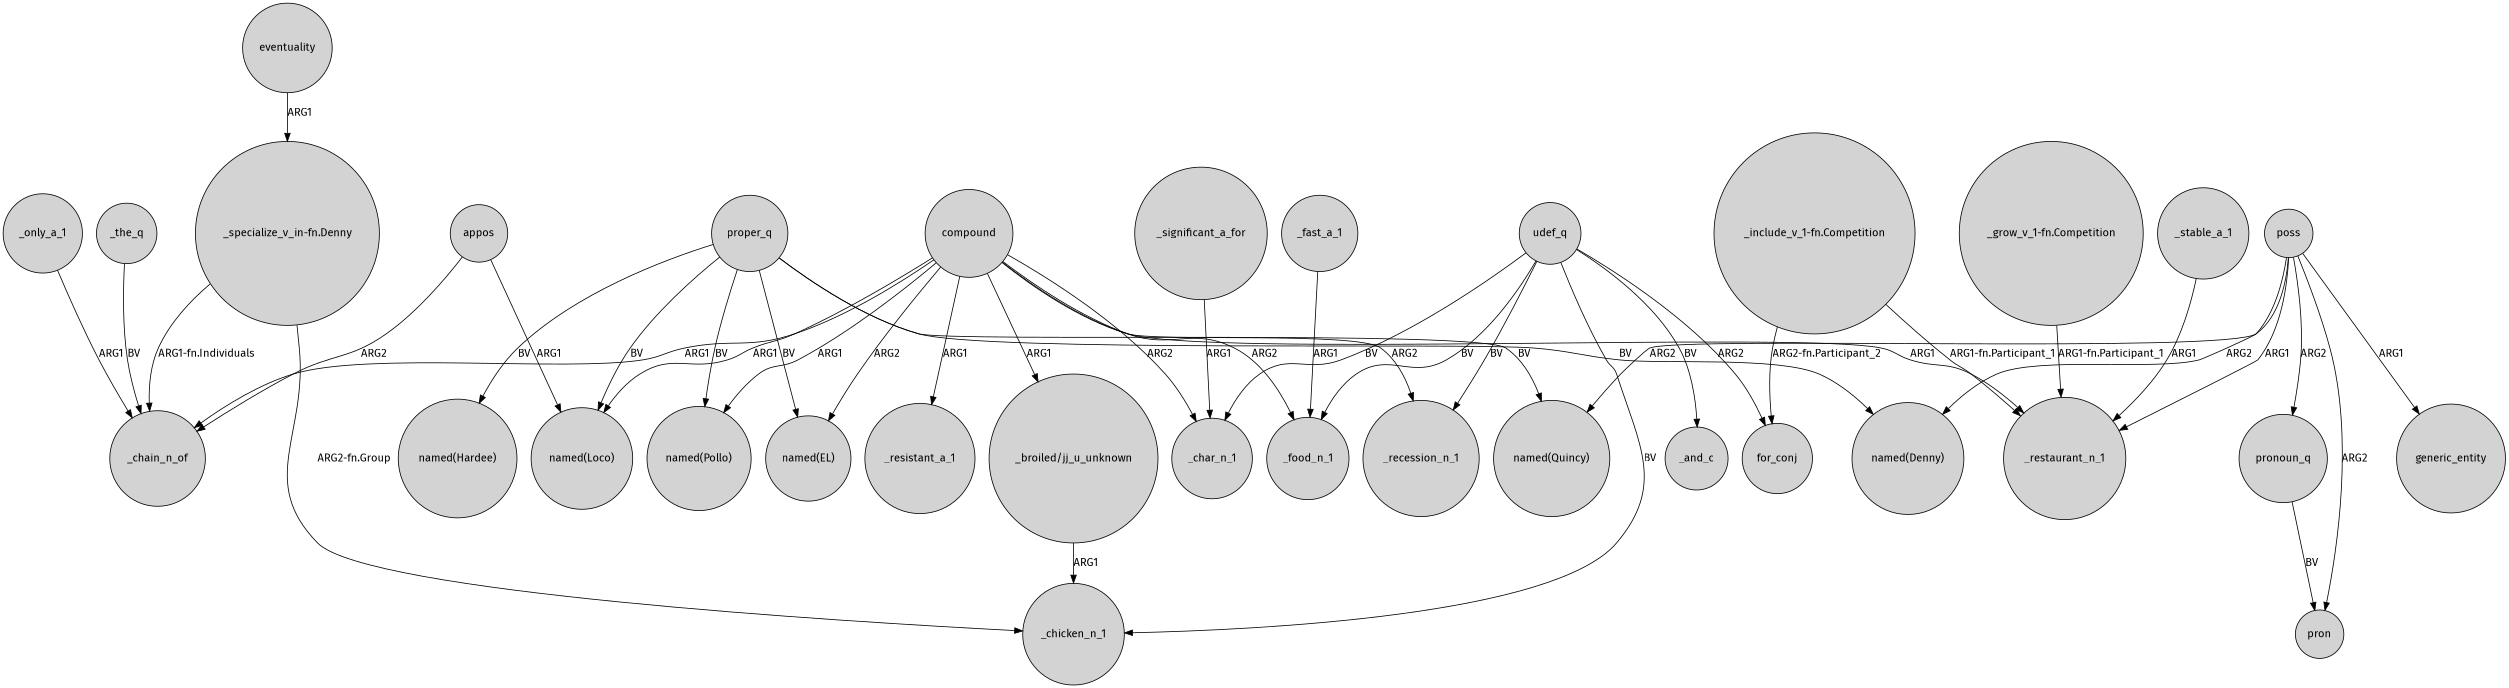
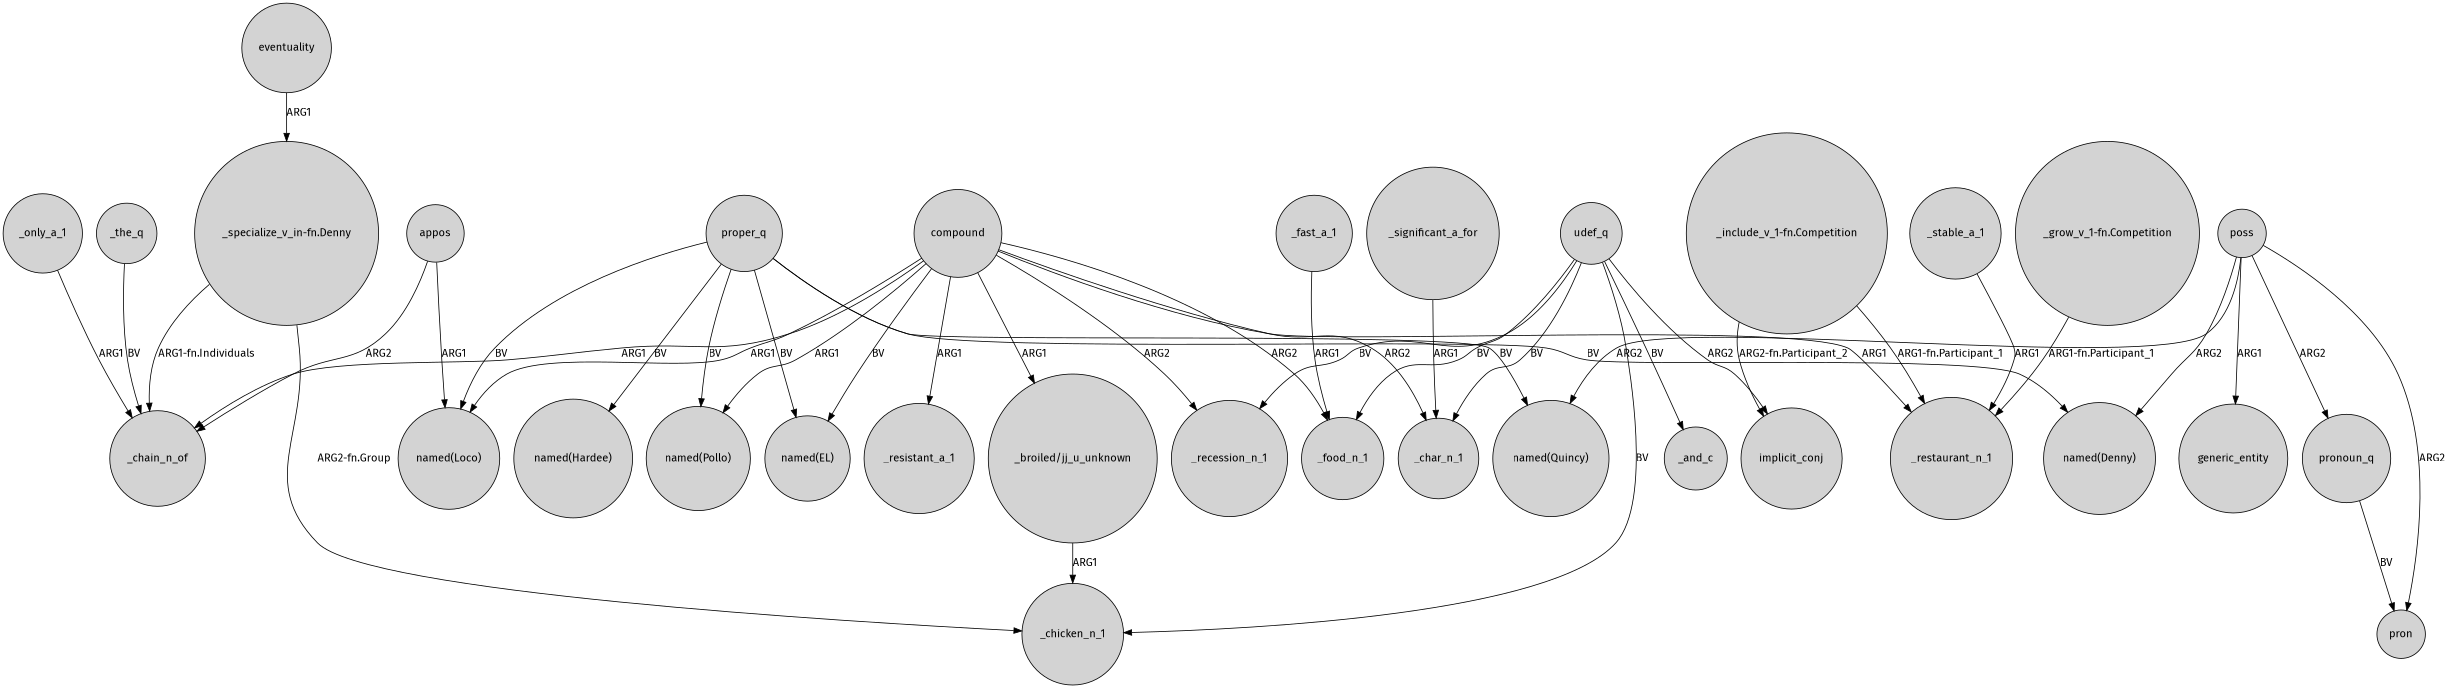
edge "compound" -> "named(EL)": label "ARG2" -> "BV"
edge "poss" -> "_restaurant_n_1": removed, label "ARG1"
node "for_conj": label "for_conj" -> "implicit_conj"
